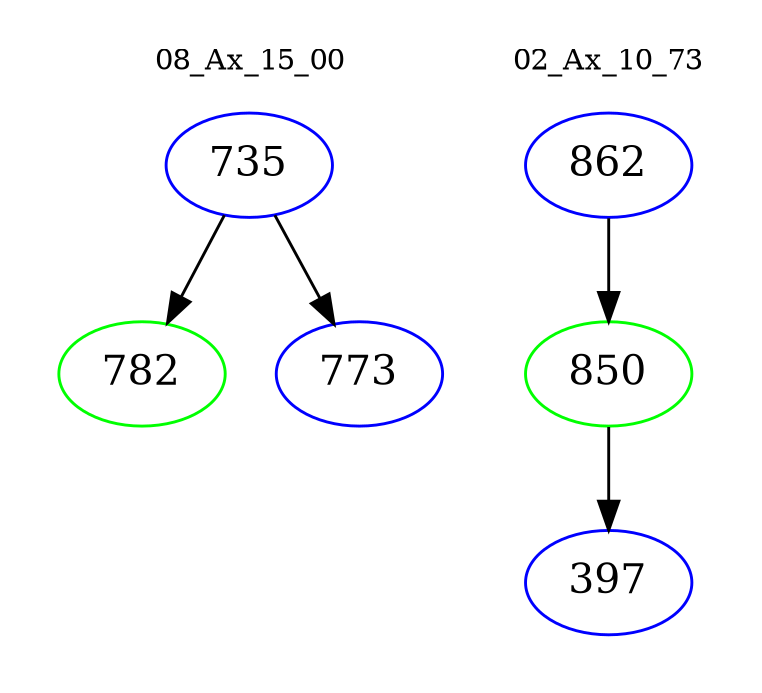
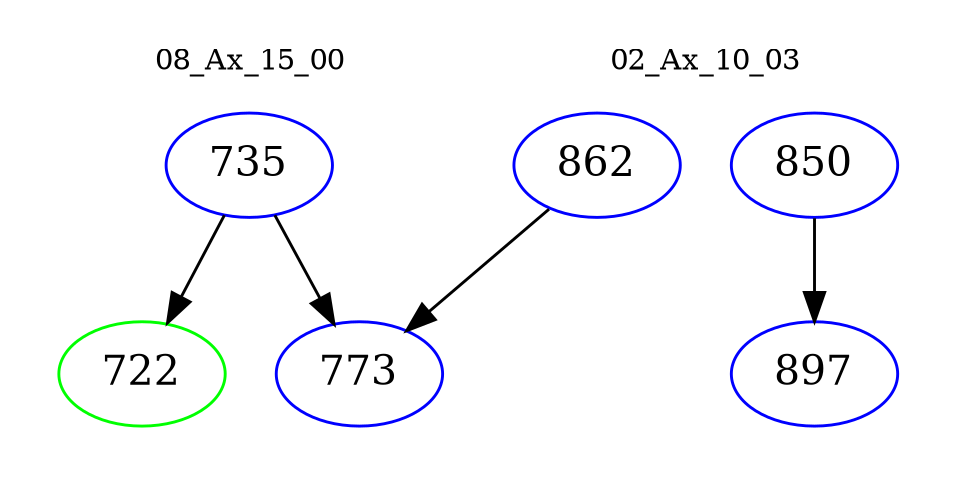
cluster "02_Ax_10_73": label "02_Ax_10_73" -> "02_Ax_10_03"
edge "862" -> "850": now "862" -> "773"
node "782": label "782" -> "722"
node "850": color green -> blue
node "397": label "397" -> "897"
